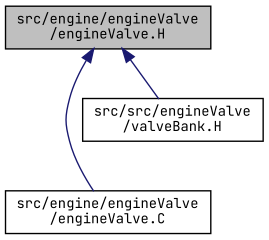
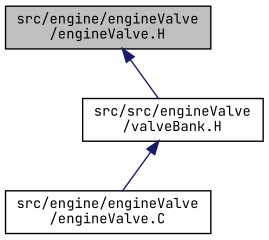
edge "src/engine/engineValve /engineValve.C" -> "src/engine/engineValve /engineValve.H": now "src/engine/engineValve /engineValve.C" -> "src/src/engineValve /valveBank.H"
